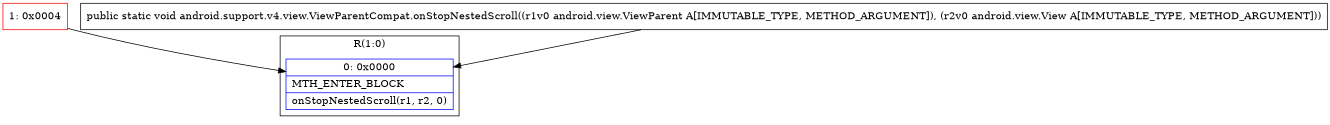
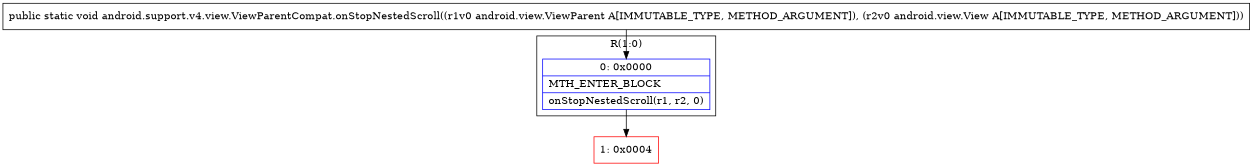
edge "1: 0x0004" -> "0: 0x0000": reversed
